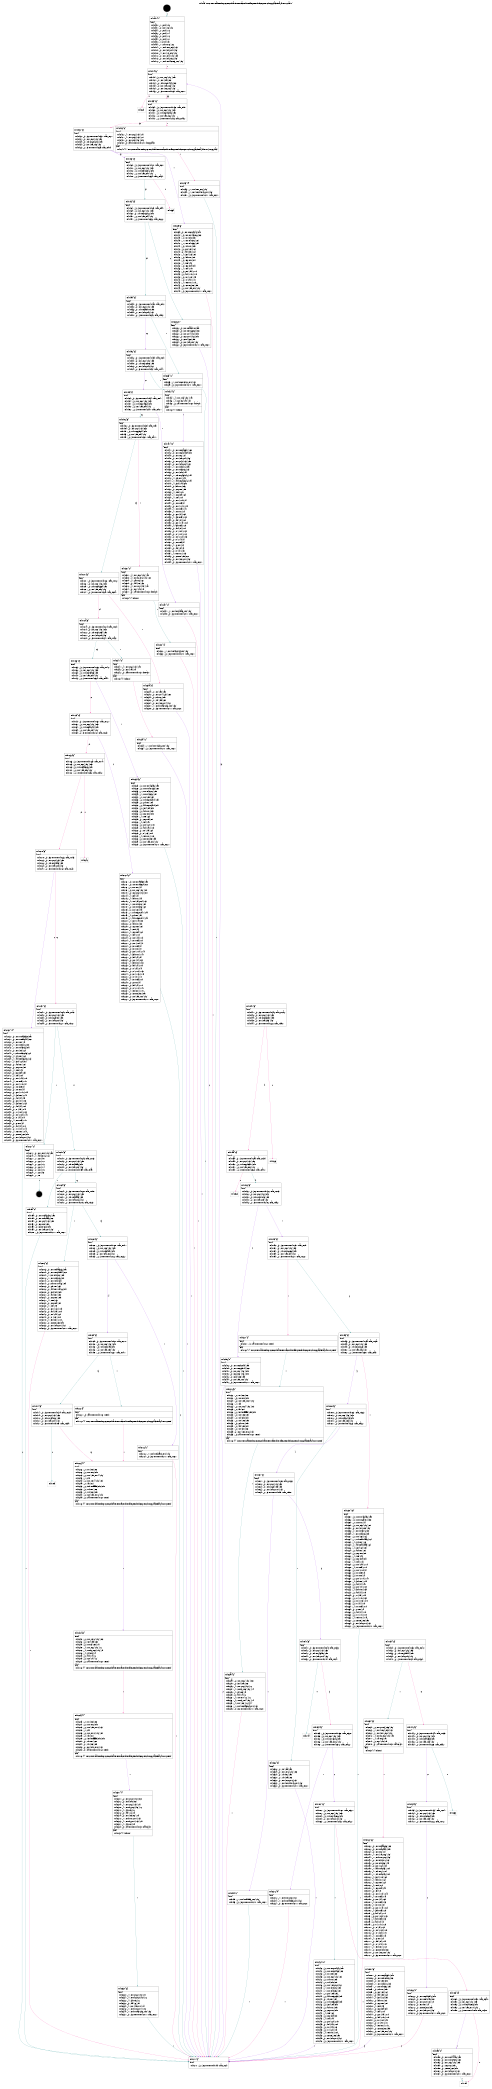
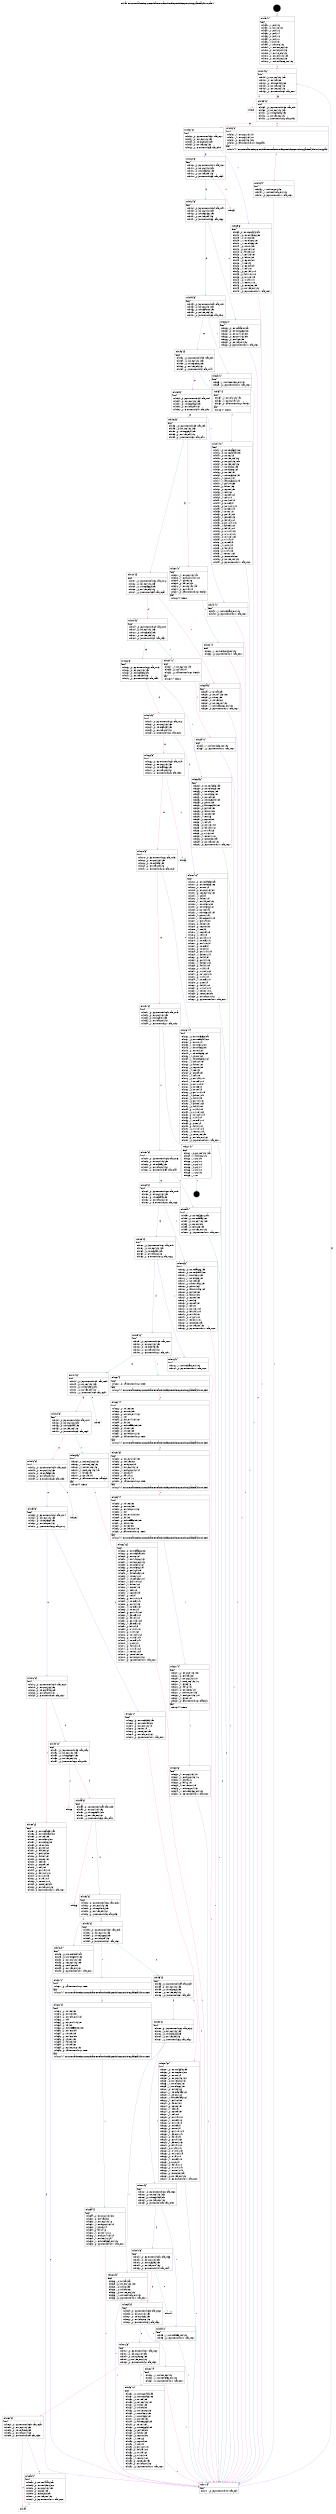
edge "0x401d14 [25]" -> "0x402286 [44]": now "0x401d14 [25]" -> "0x401d2d [25]"
node "0x401d78 [25]": added
